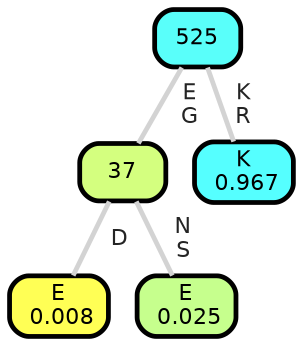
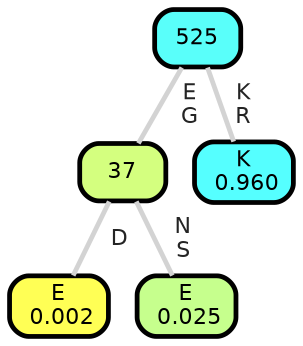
node "K 0.967": label "K 0.967" -> "K 0.960"
node "E 0.008": label "E 0.008" -> "E 0.002"
